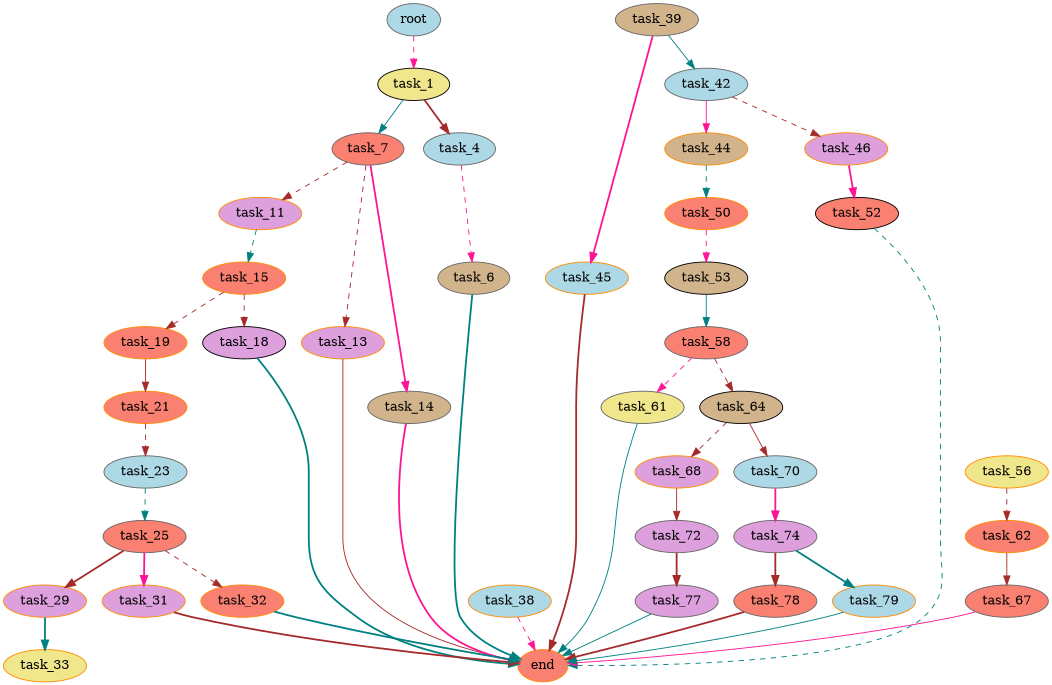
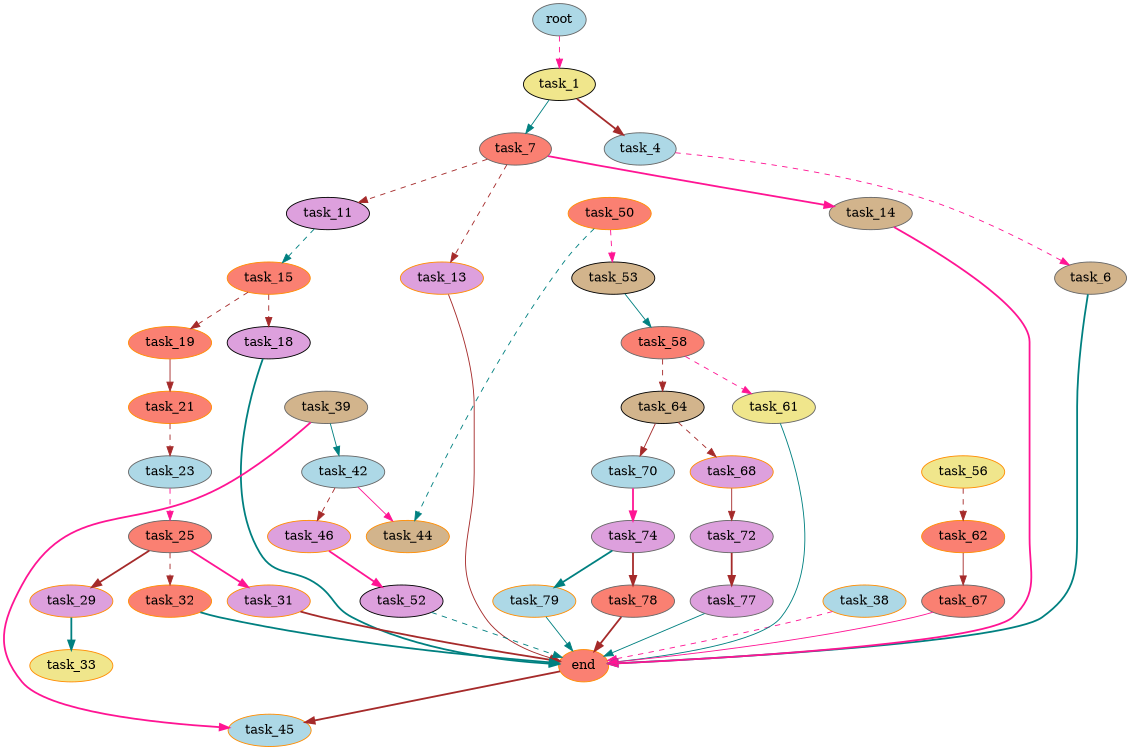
edge "task_44" -> "task_50": reversed
node "task_11": color darkorange -> black
node "task_52": fillcolor salmon -> plum
edge "task_45" -> "end": reversed
edge "task_23" -> "task_25": color teal -> deeppink
